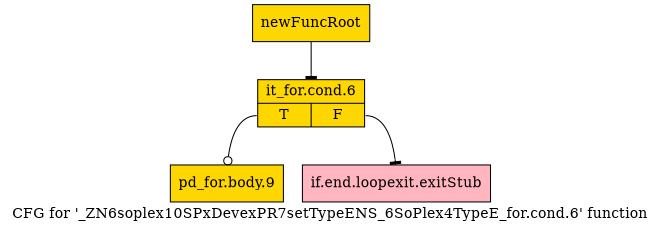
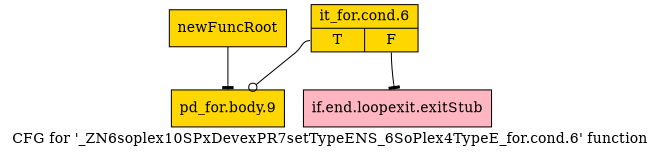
edge "newFuncRoot" -> "it_for.cond.6": now "newFuncRoot" -> "pd_for.body.9"
